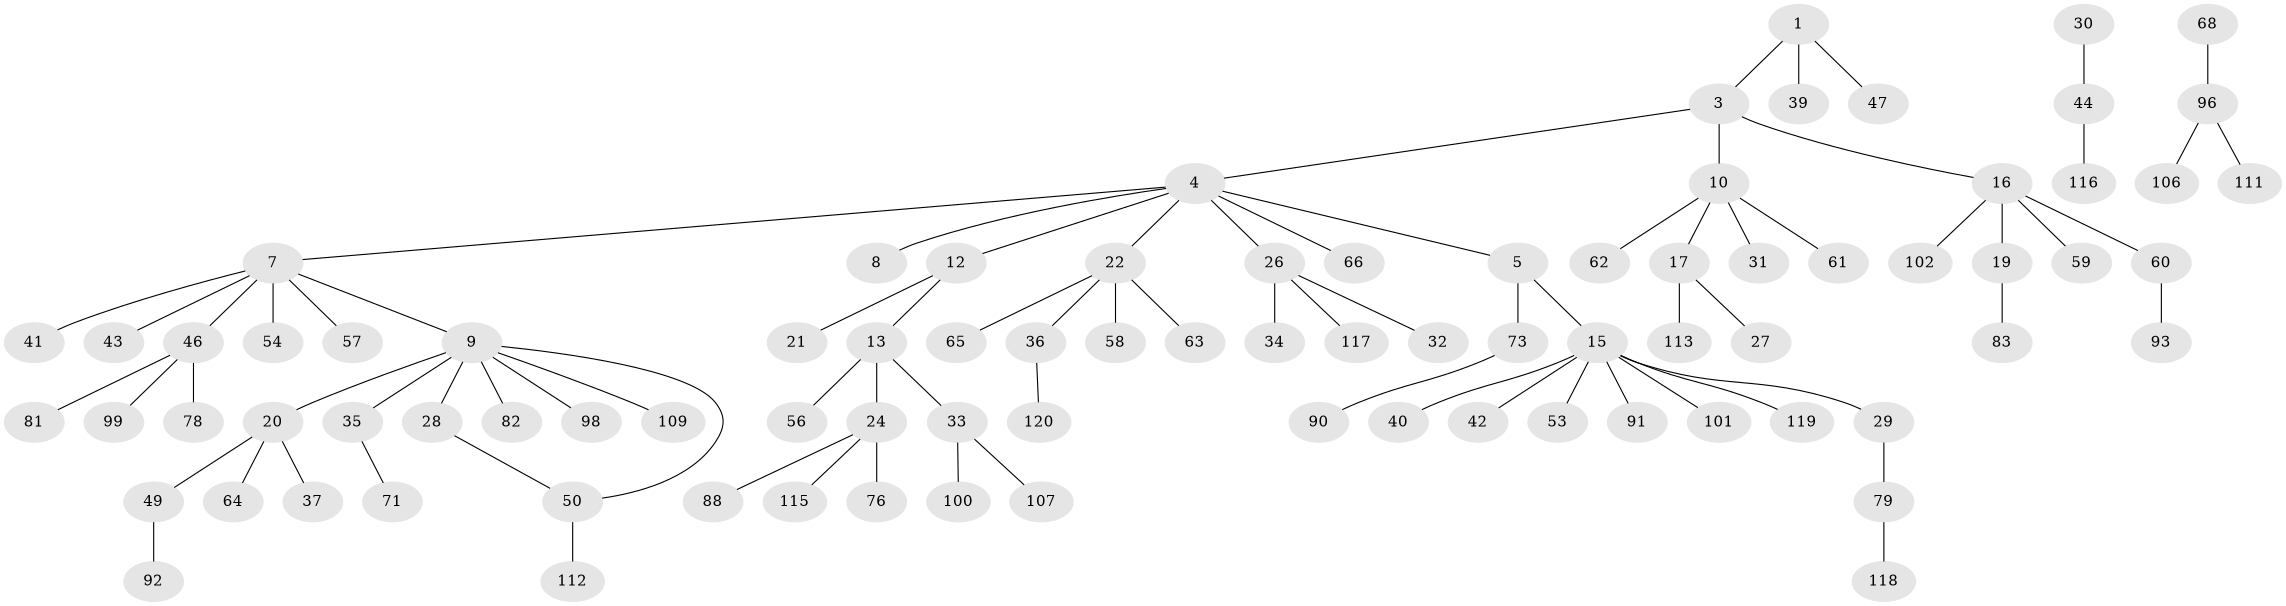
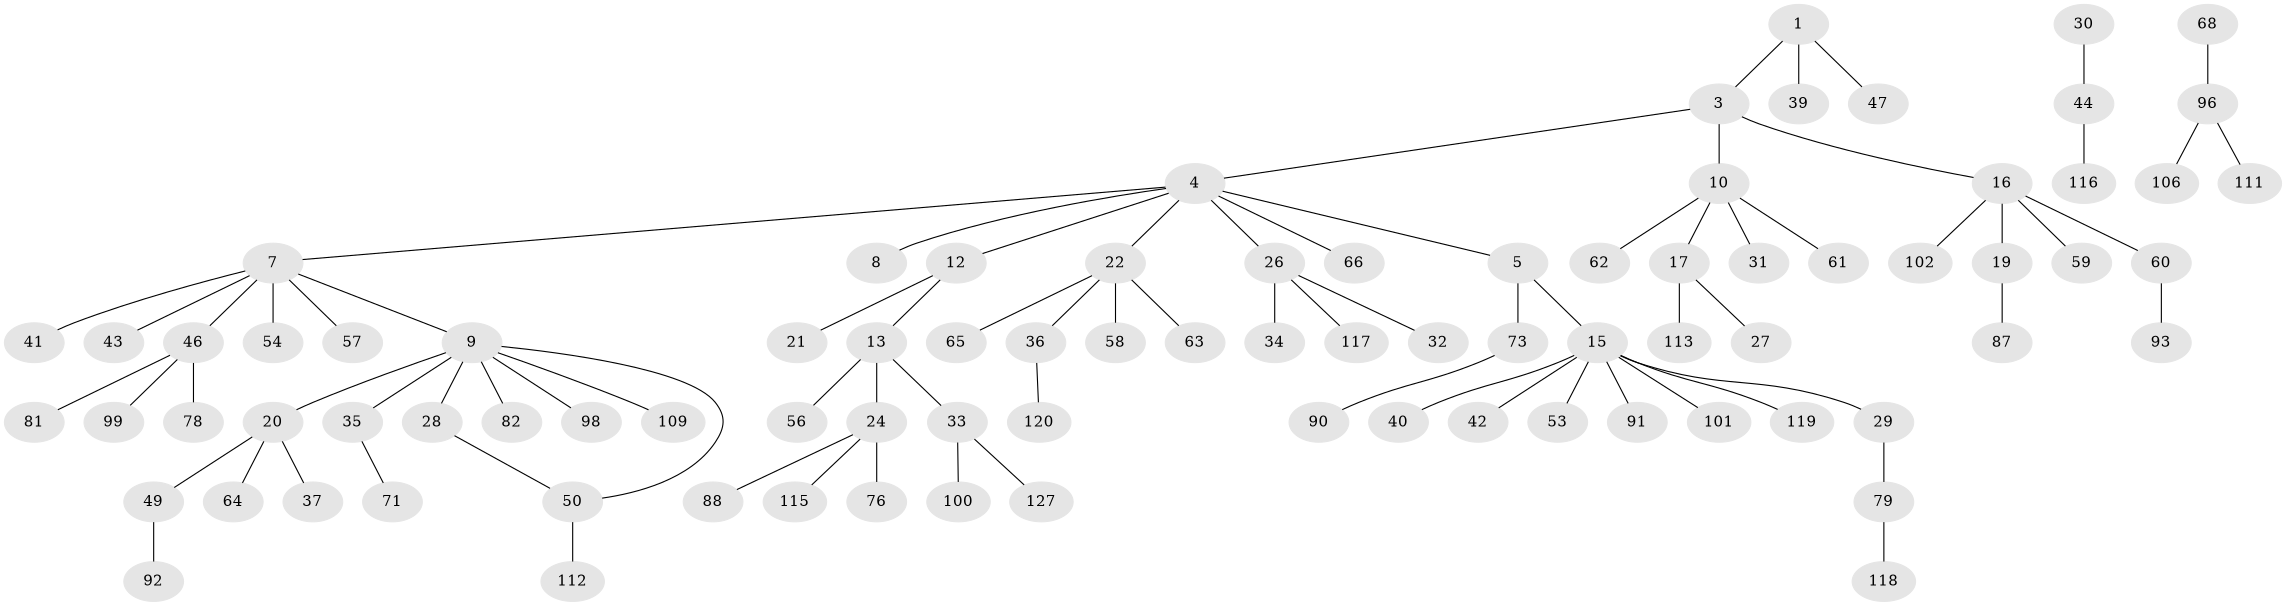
node "83": label "83" -> "87"
node "107": label "107" -> "127"
